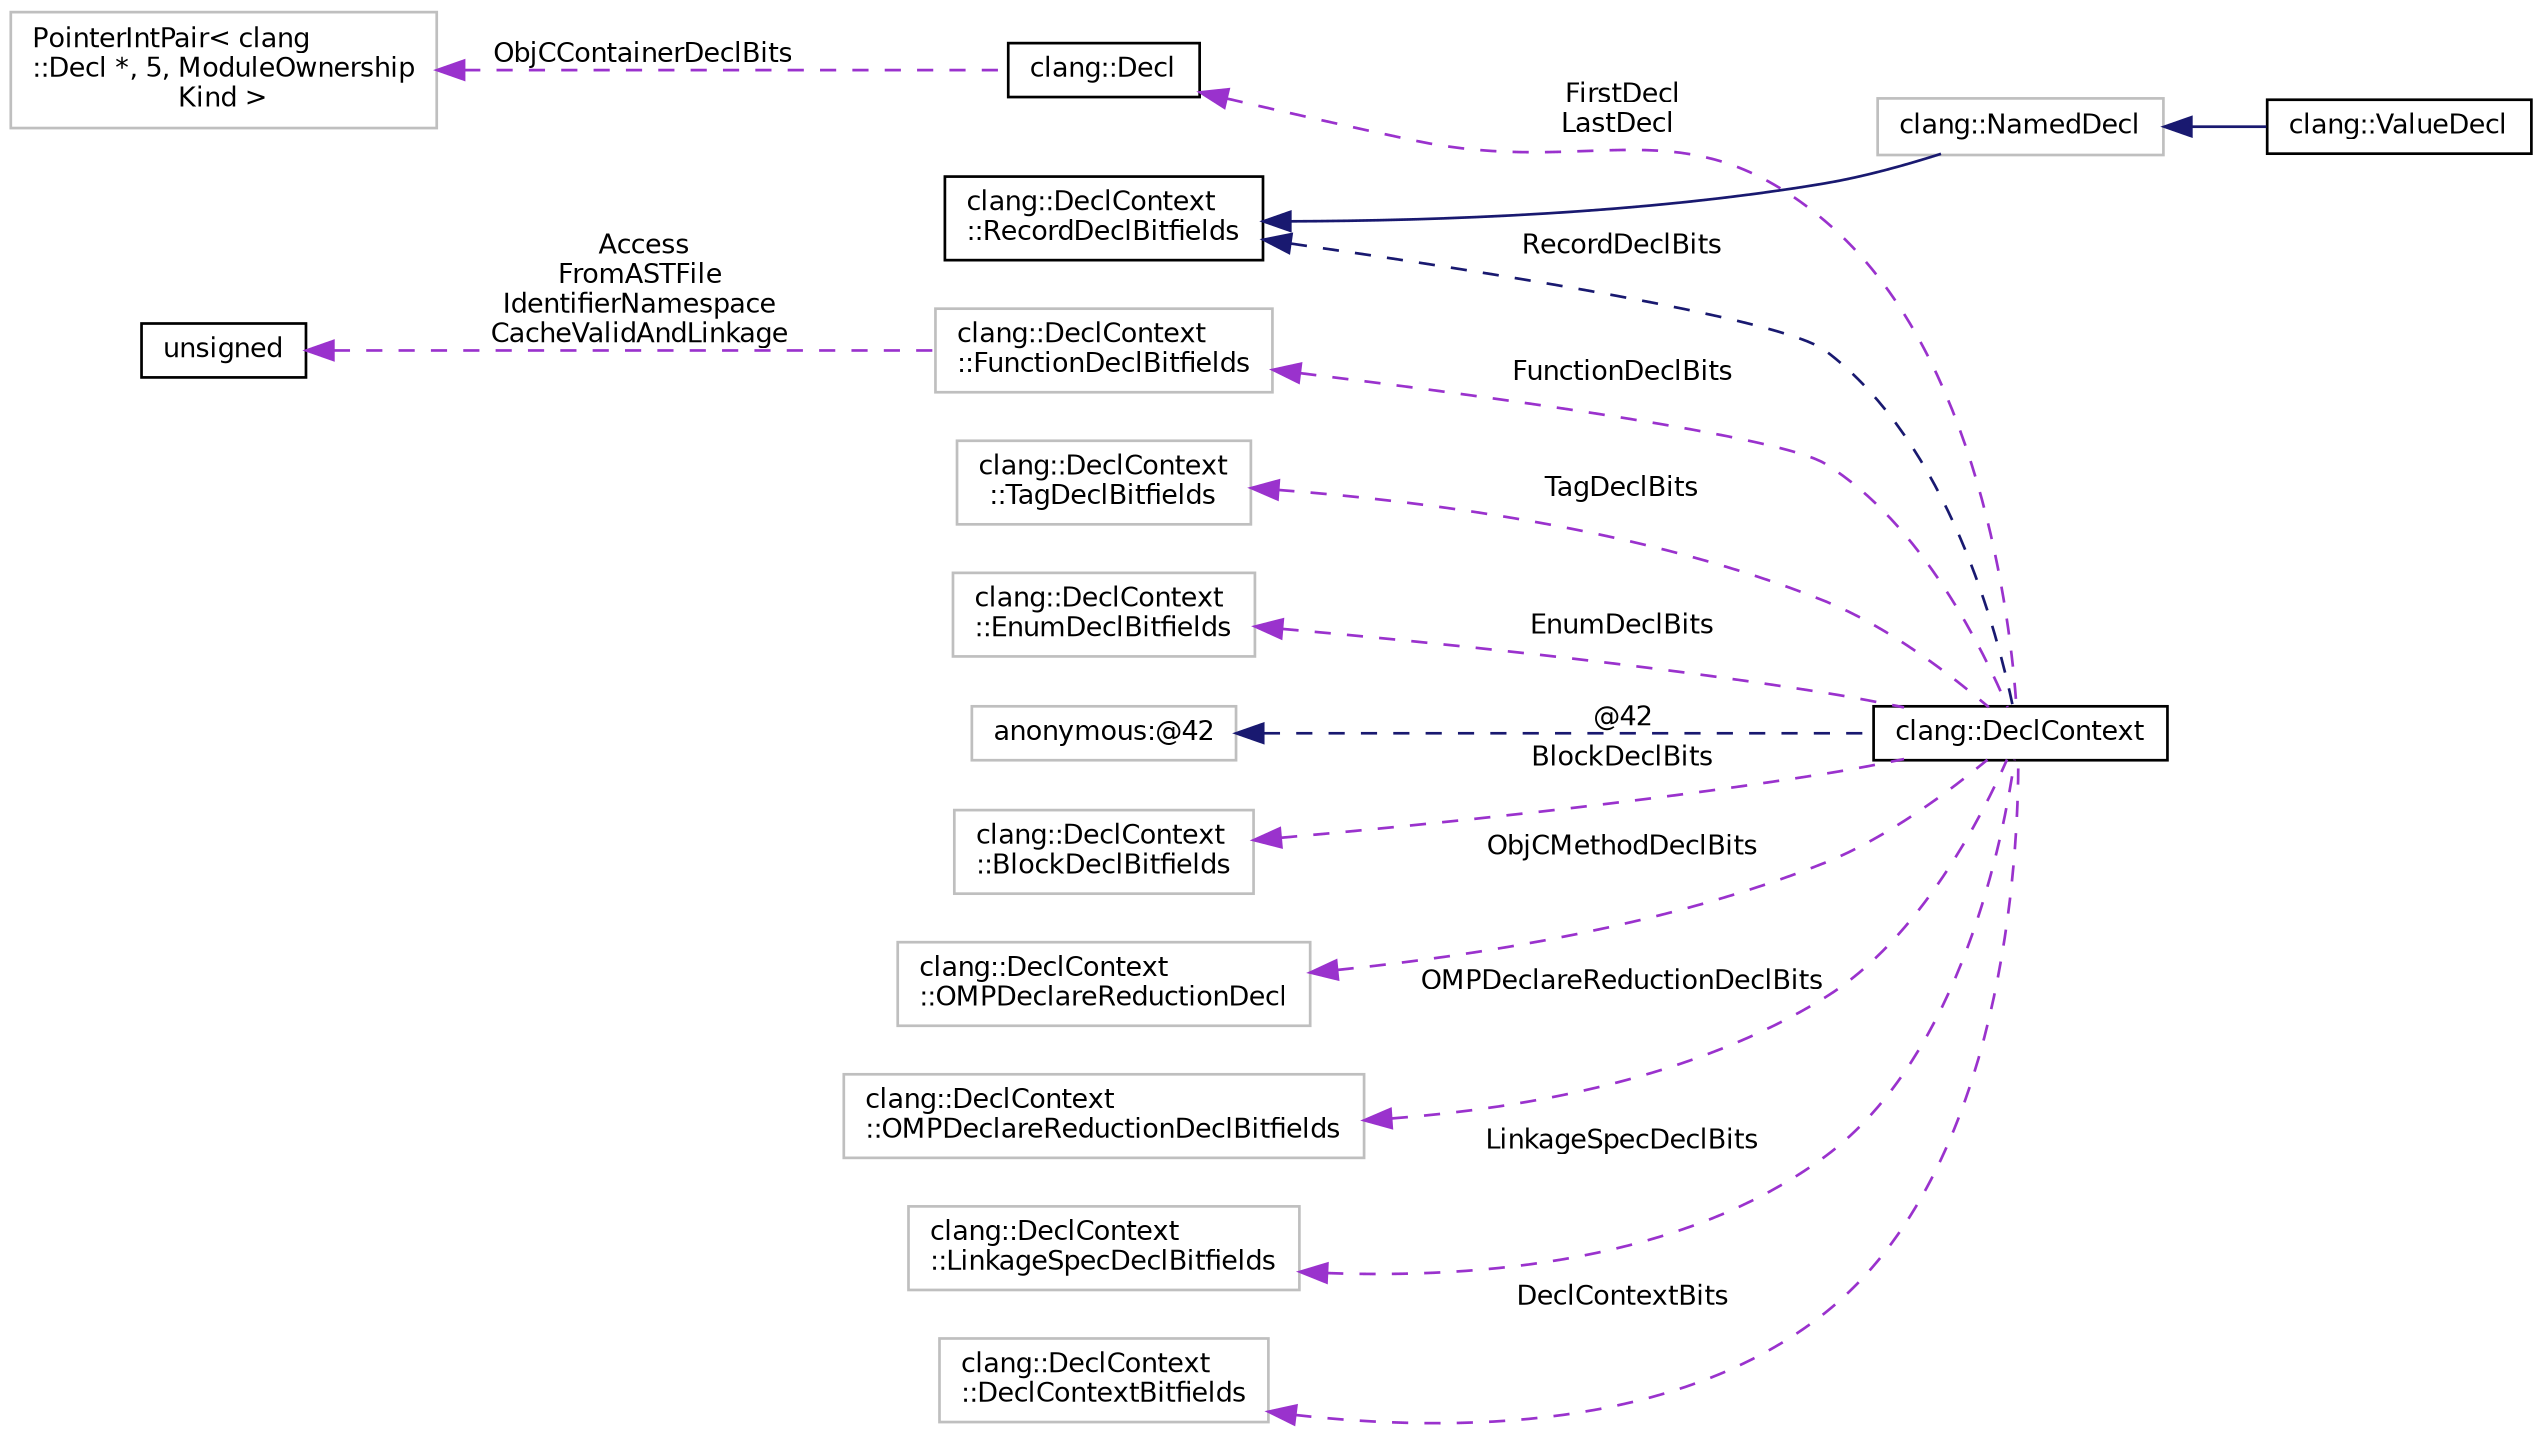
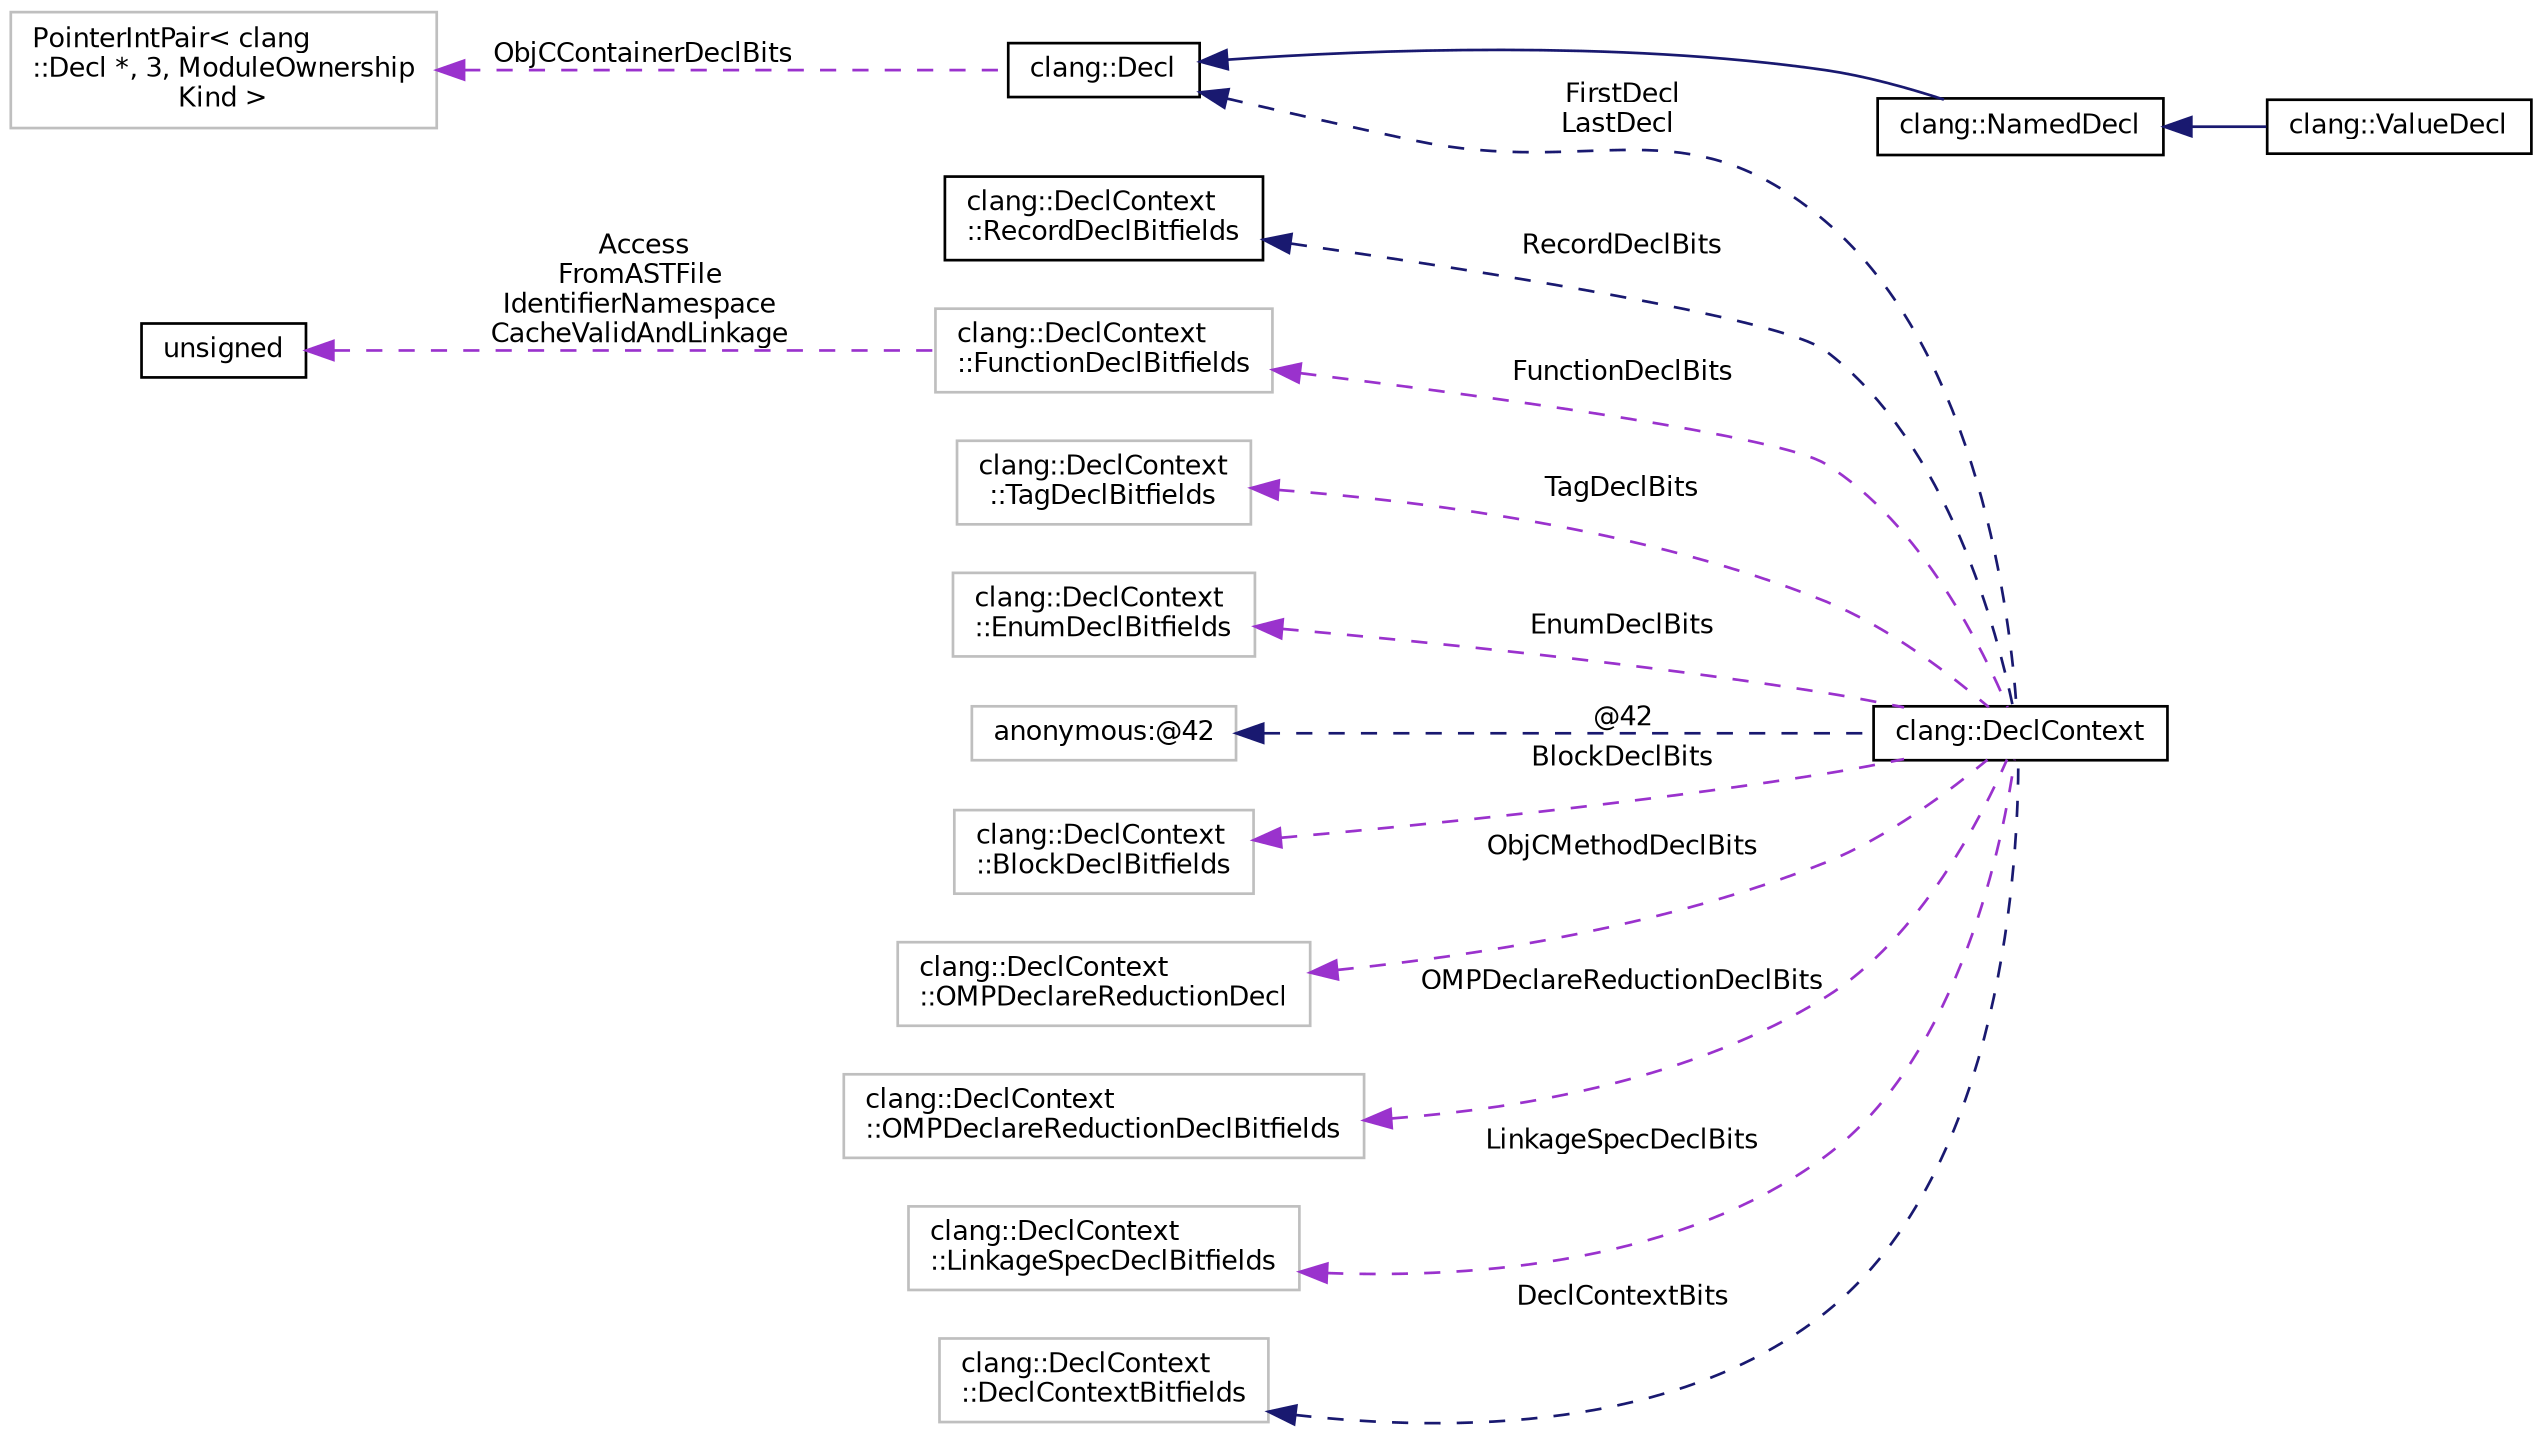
node "PointerIntPair< clang ::Decl *, 5, ModuleOwnership Kind >": label "PointerIntPair< clang ::Decl *, 5, ModuleOwnership Kind >" -> "PointerIntPair< clang ::Decl *, 3, ModuleOwnership Kind >"
node "clang::NamedDecl": color grey75 -> black
edge "clang::NamedDecl" -> "clang::DeclContext ::RecordDeclBitfields": now "clang::NamedDecl" -> "clang::Decl"
edge "clang::DeclContext" -> "clang::Decl": color darkorchid3 -> midnightblue
edge "clang::DeclContext" -> "clang::DeclContext ::DeclContextBitfields": color darkorchid3 -> midnightblue
